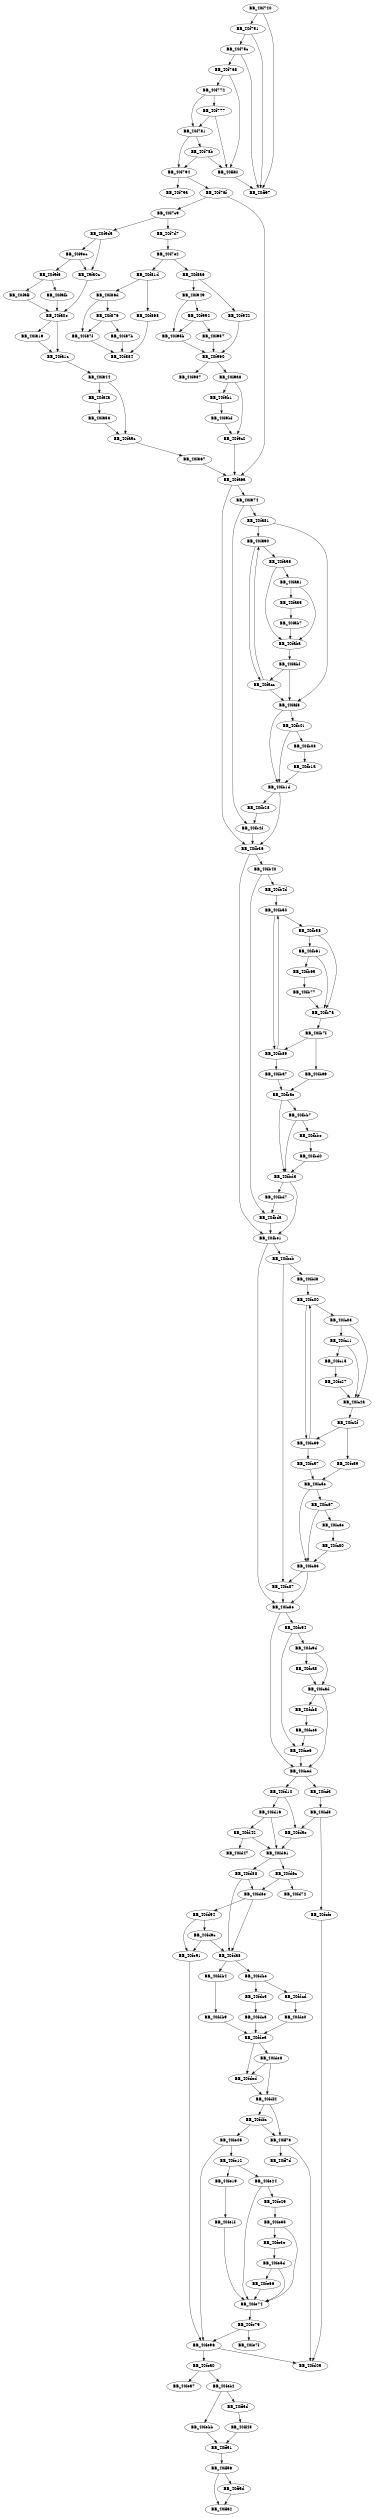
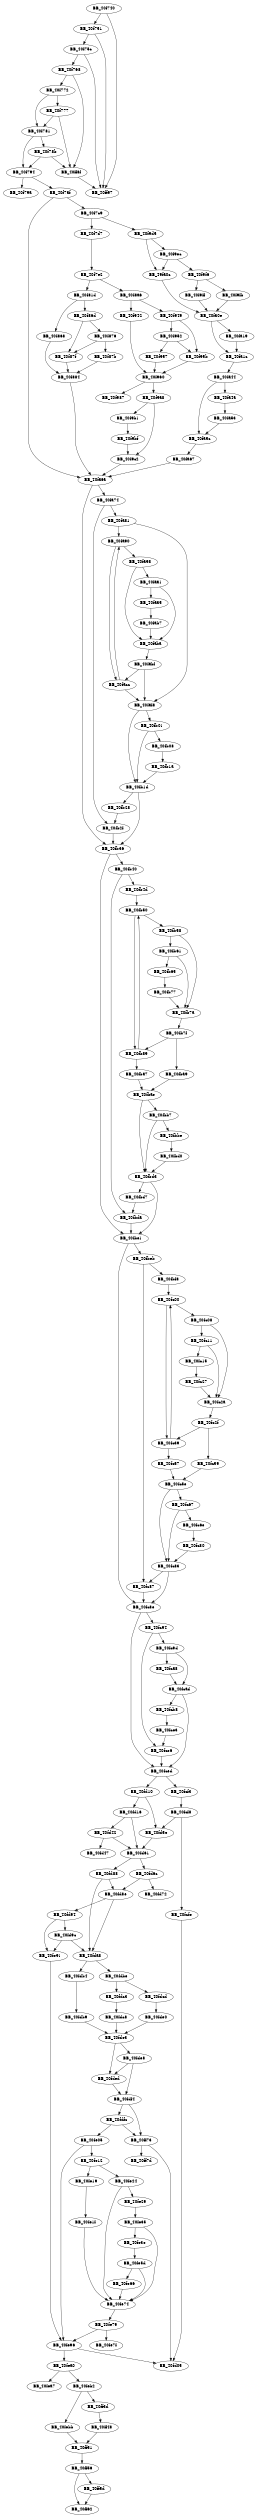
edge "BB_40f884" -> "BB_40fa6a": added
